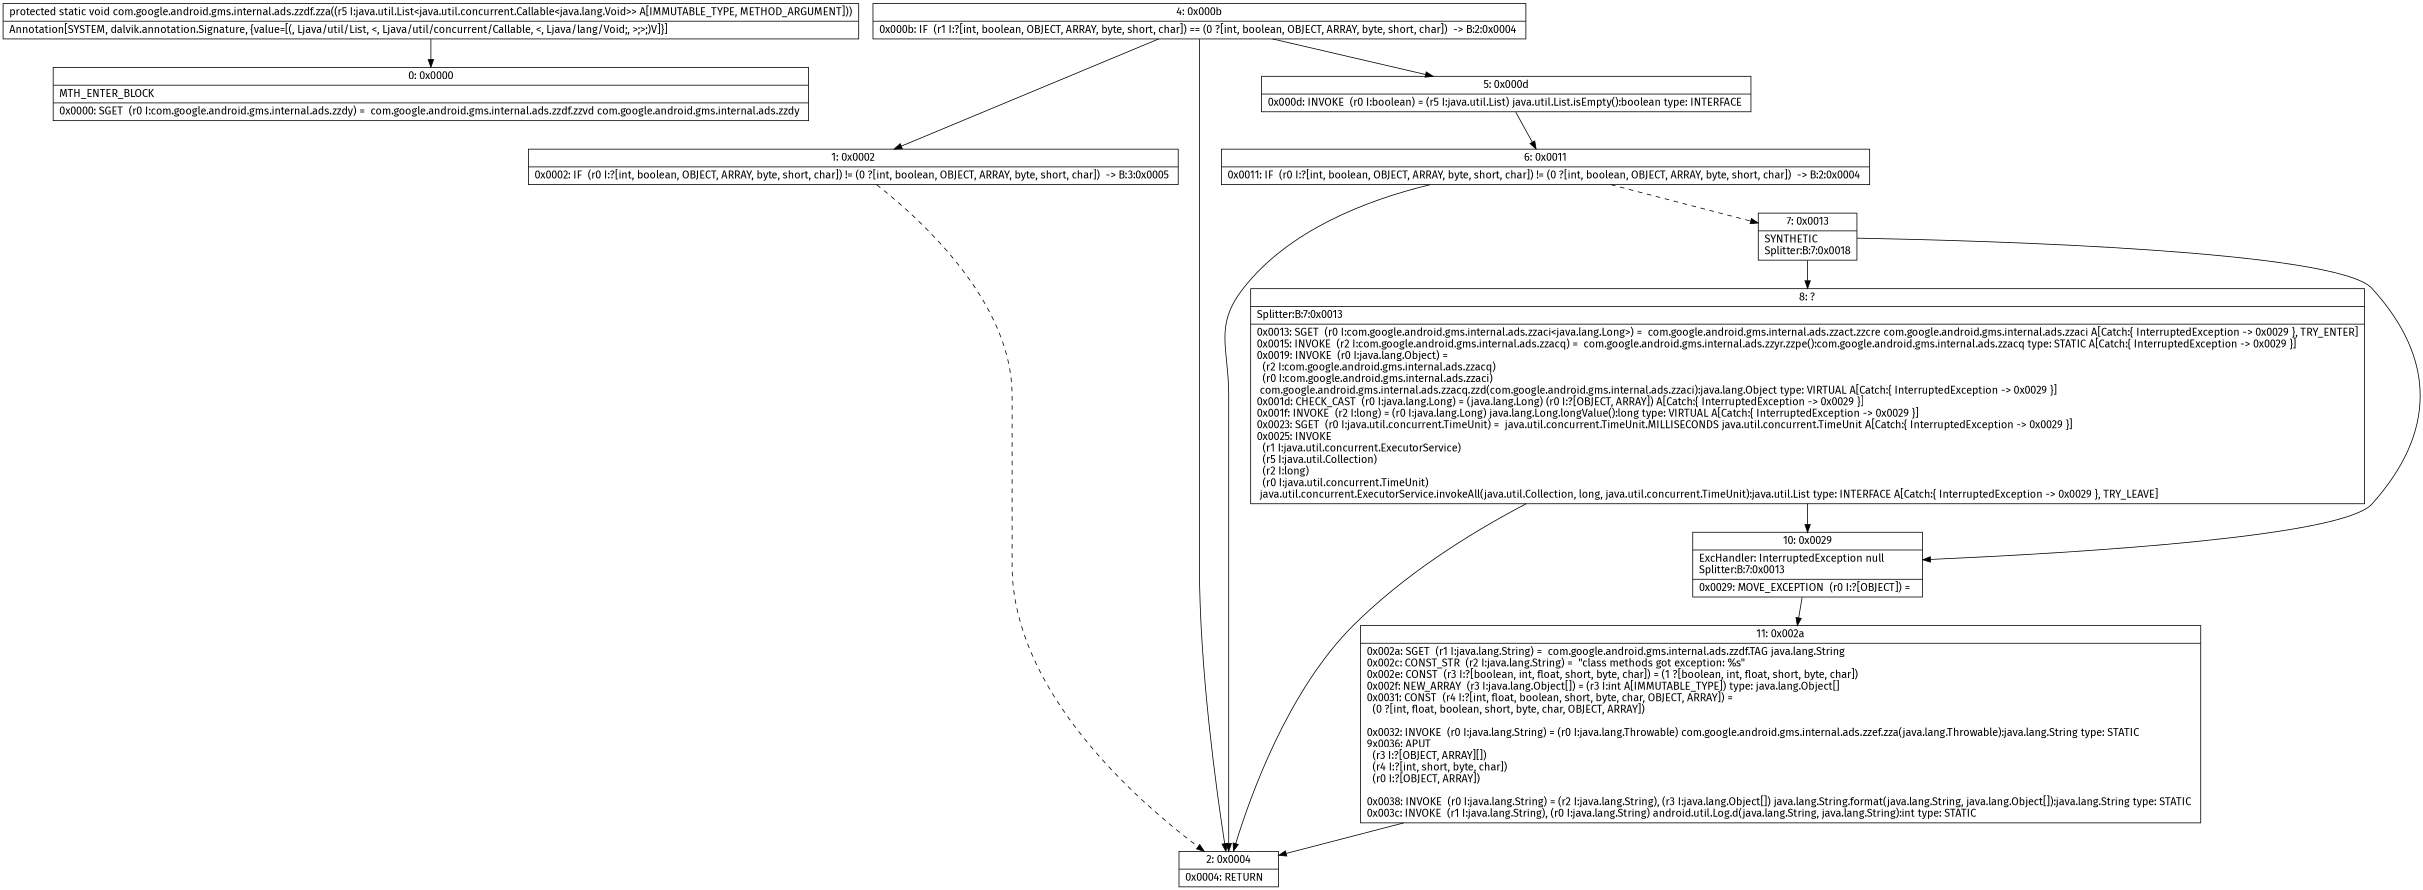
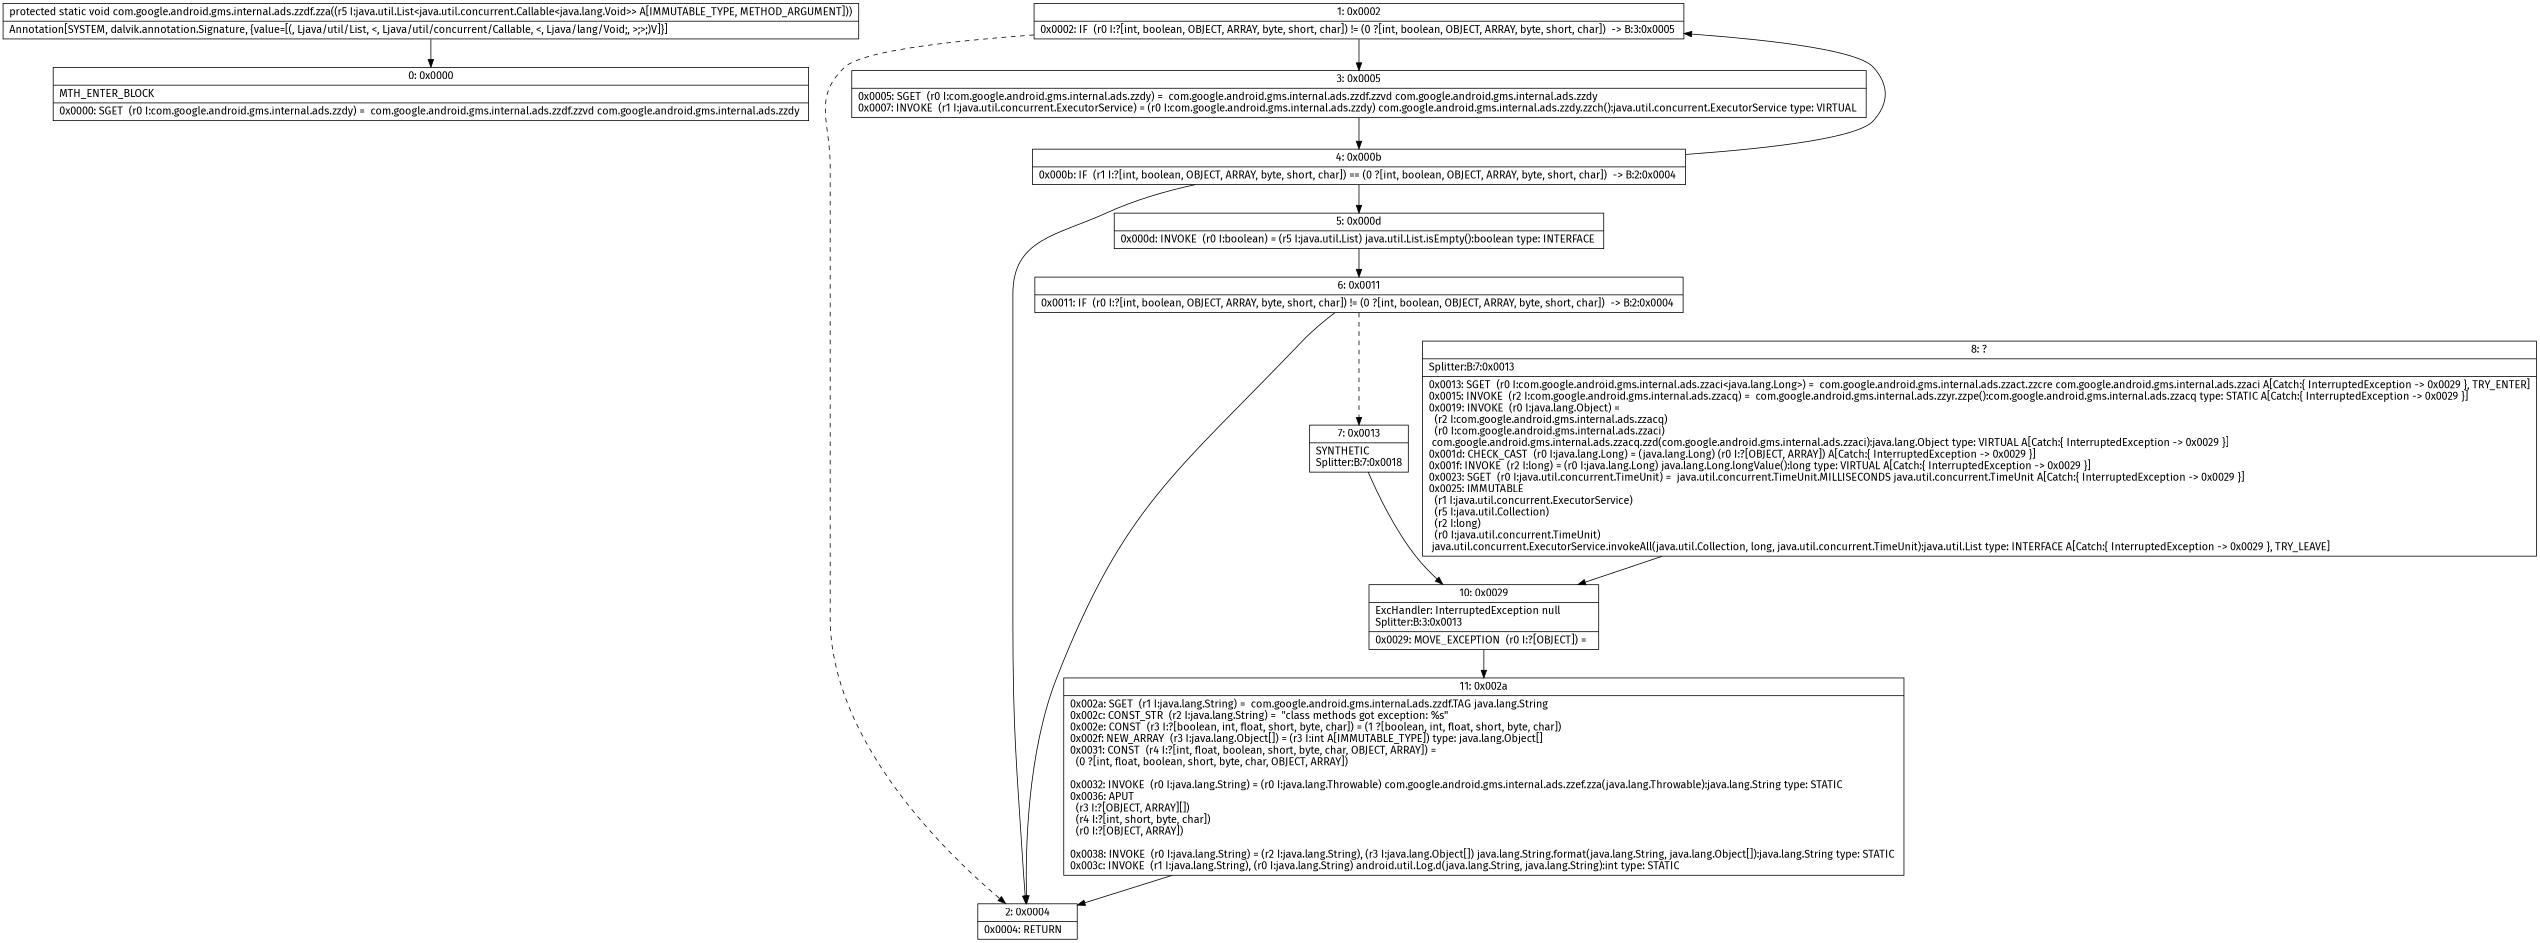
node "3: 0x0005": added
edge "7: 0x0013" -> "8: ?": removed
node "8: ?": text "0x0025: INVOKE" -> "0x0025: IMMUTABLE"
node "10: 0x0029": text "Splitter:B:7:0x0013" -> "Splitter:B:3:0x0013"
edge "8: ?" -> "2: 0x0004": removed
node "11: 0x002a": text "9x0036: APUT" -> "0x0036: APUT"
